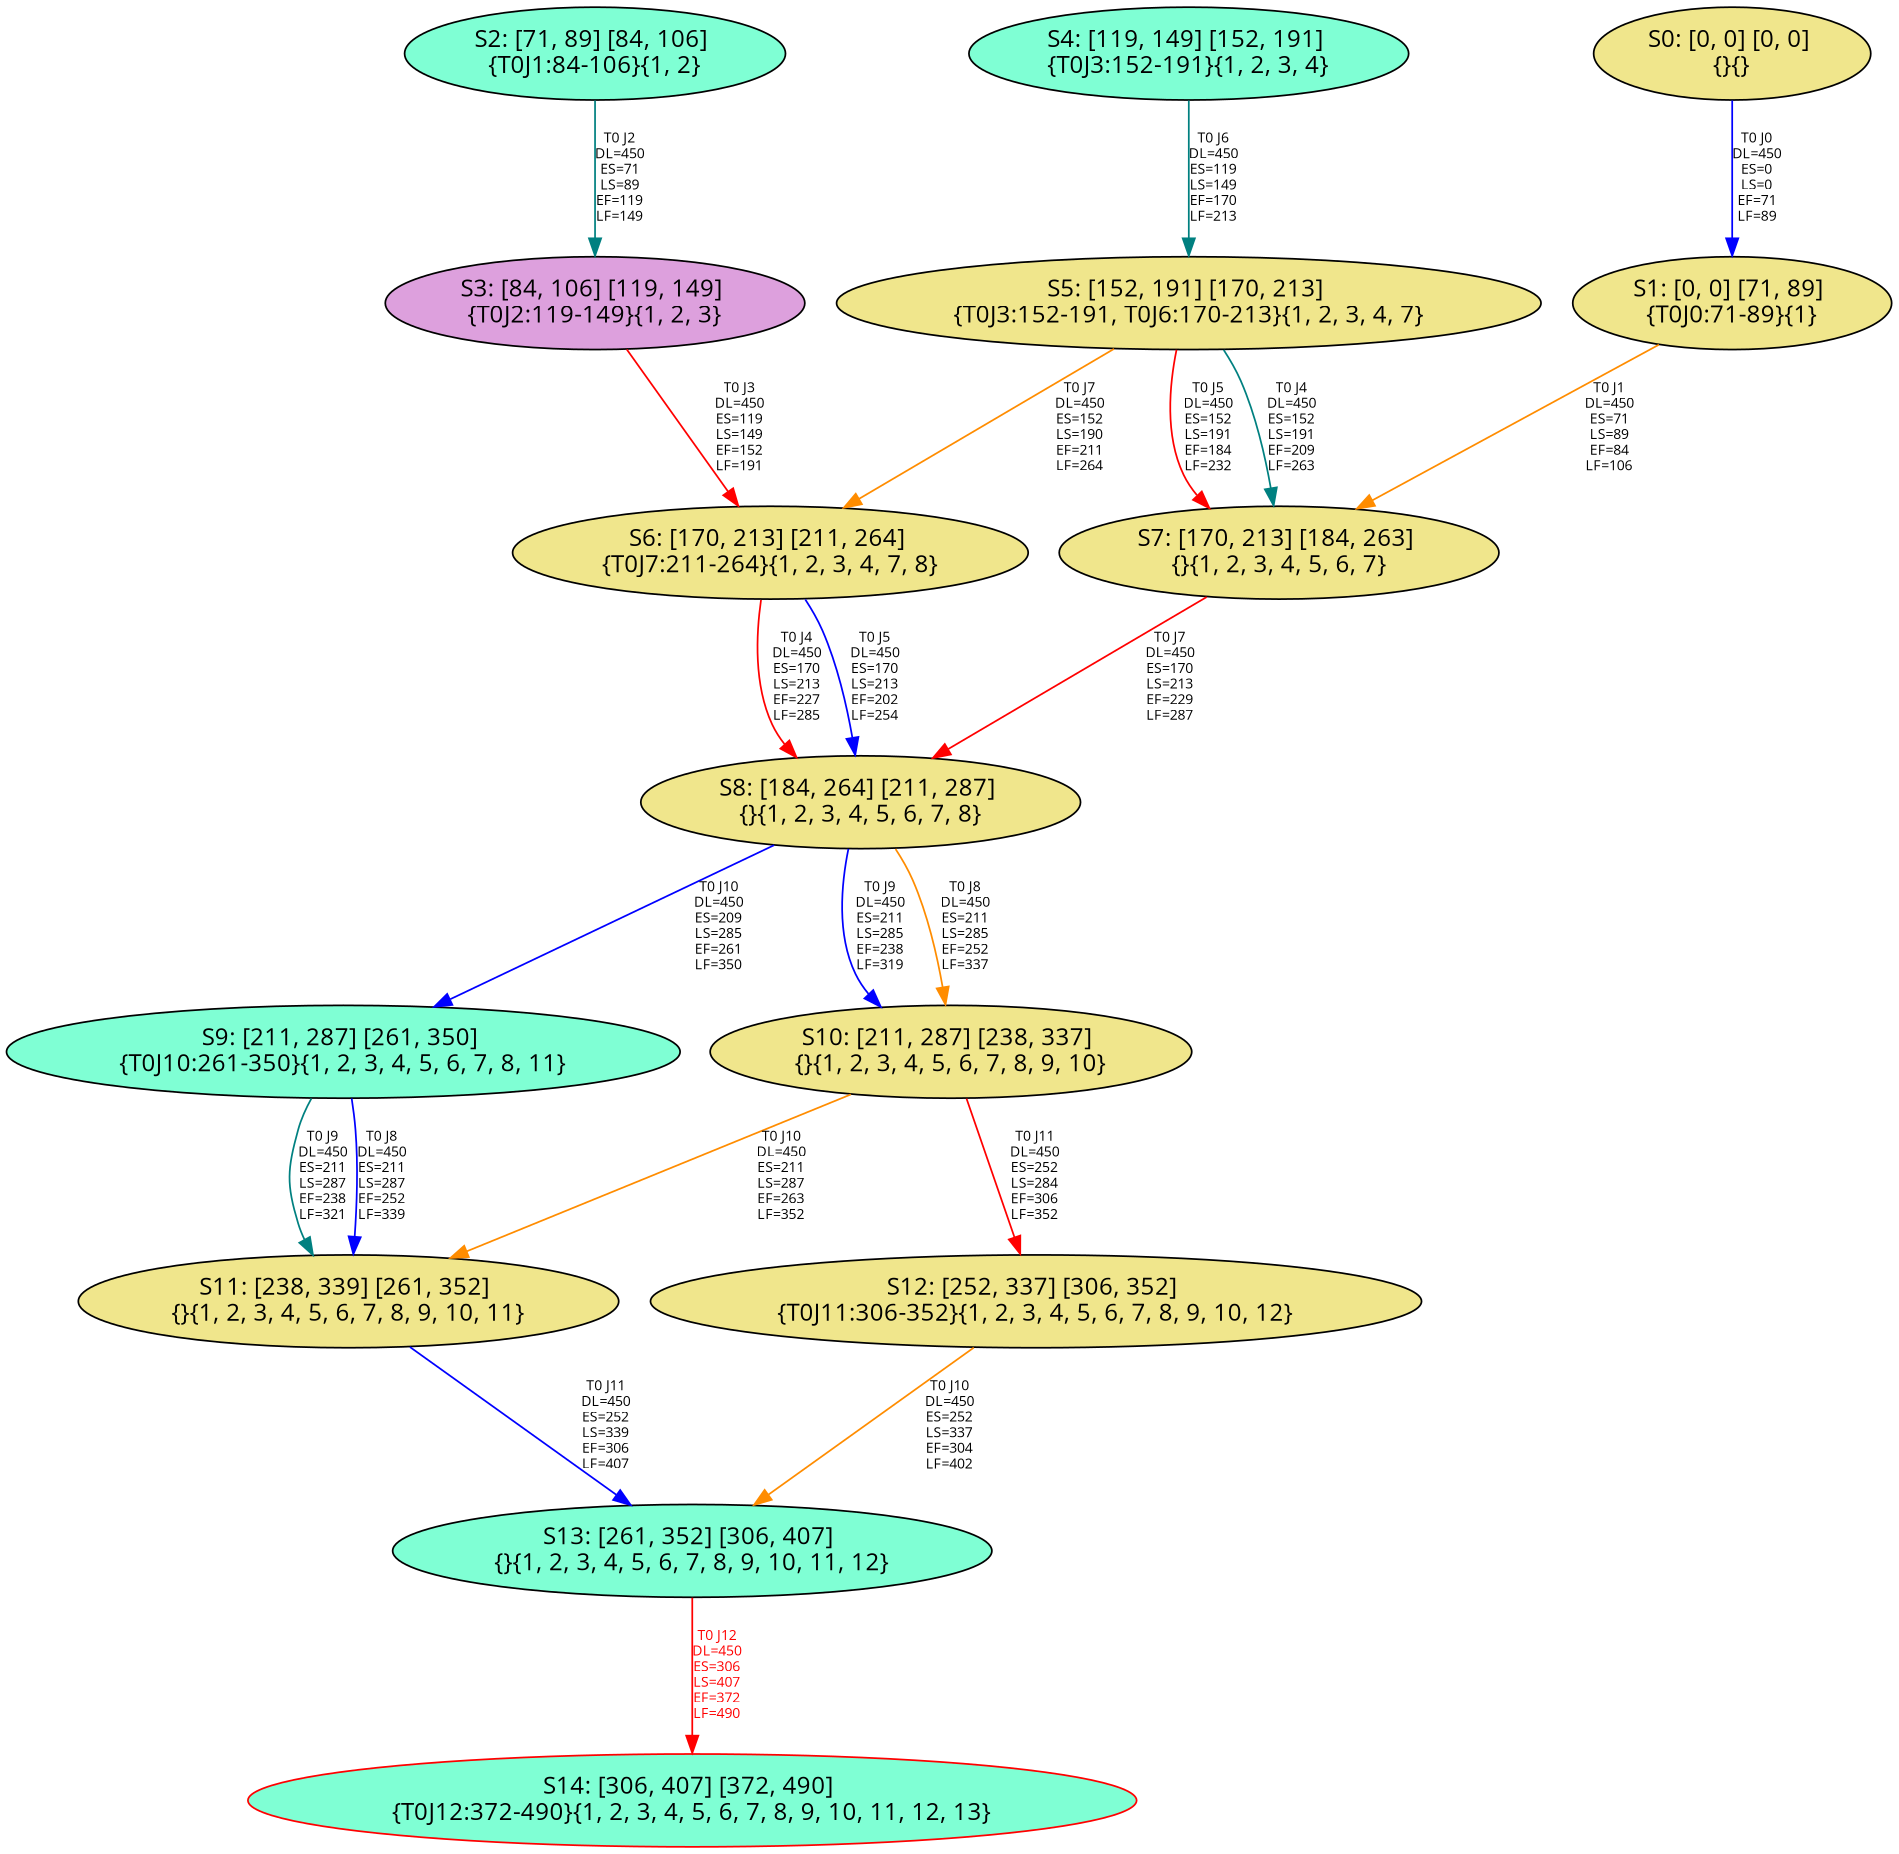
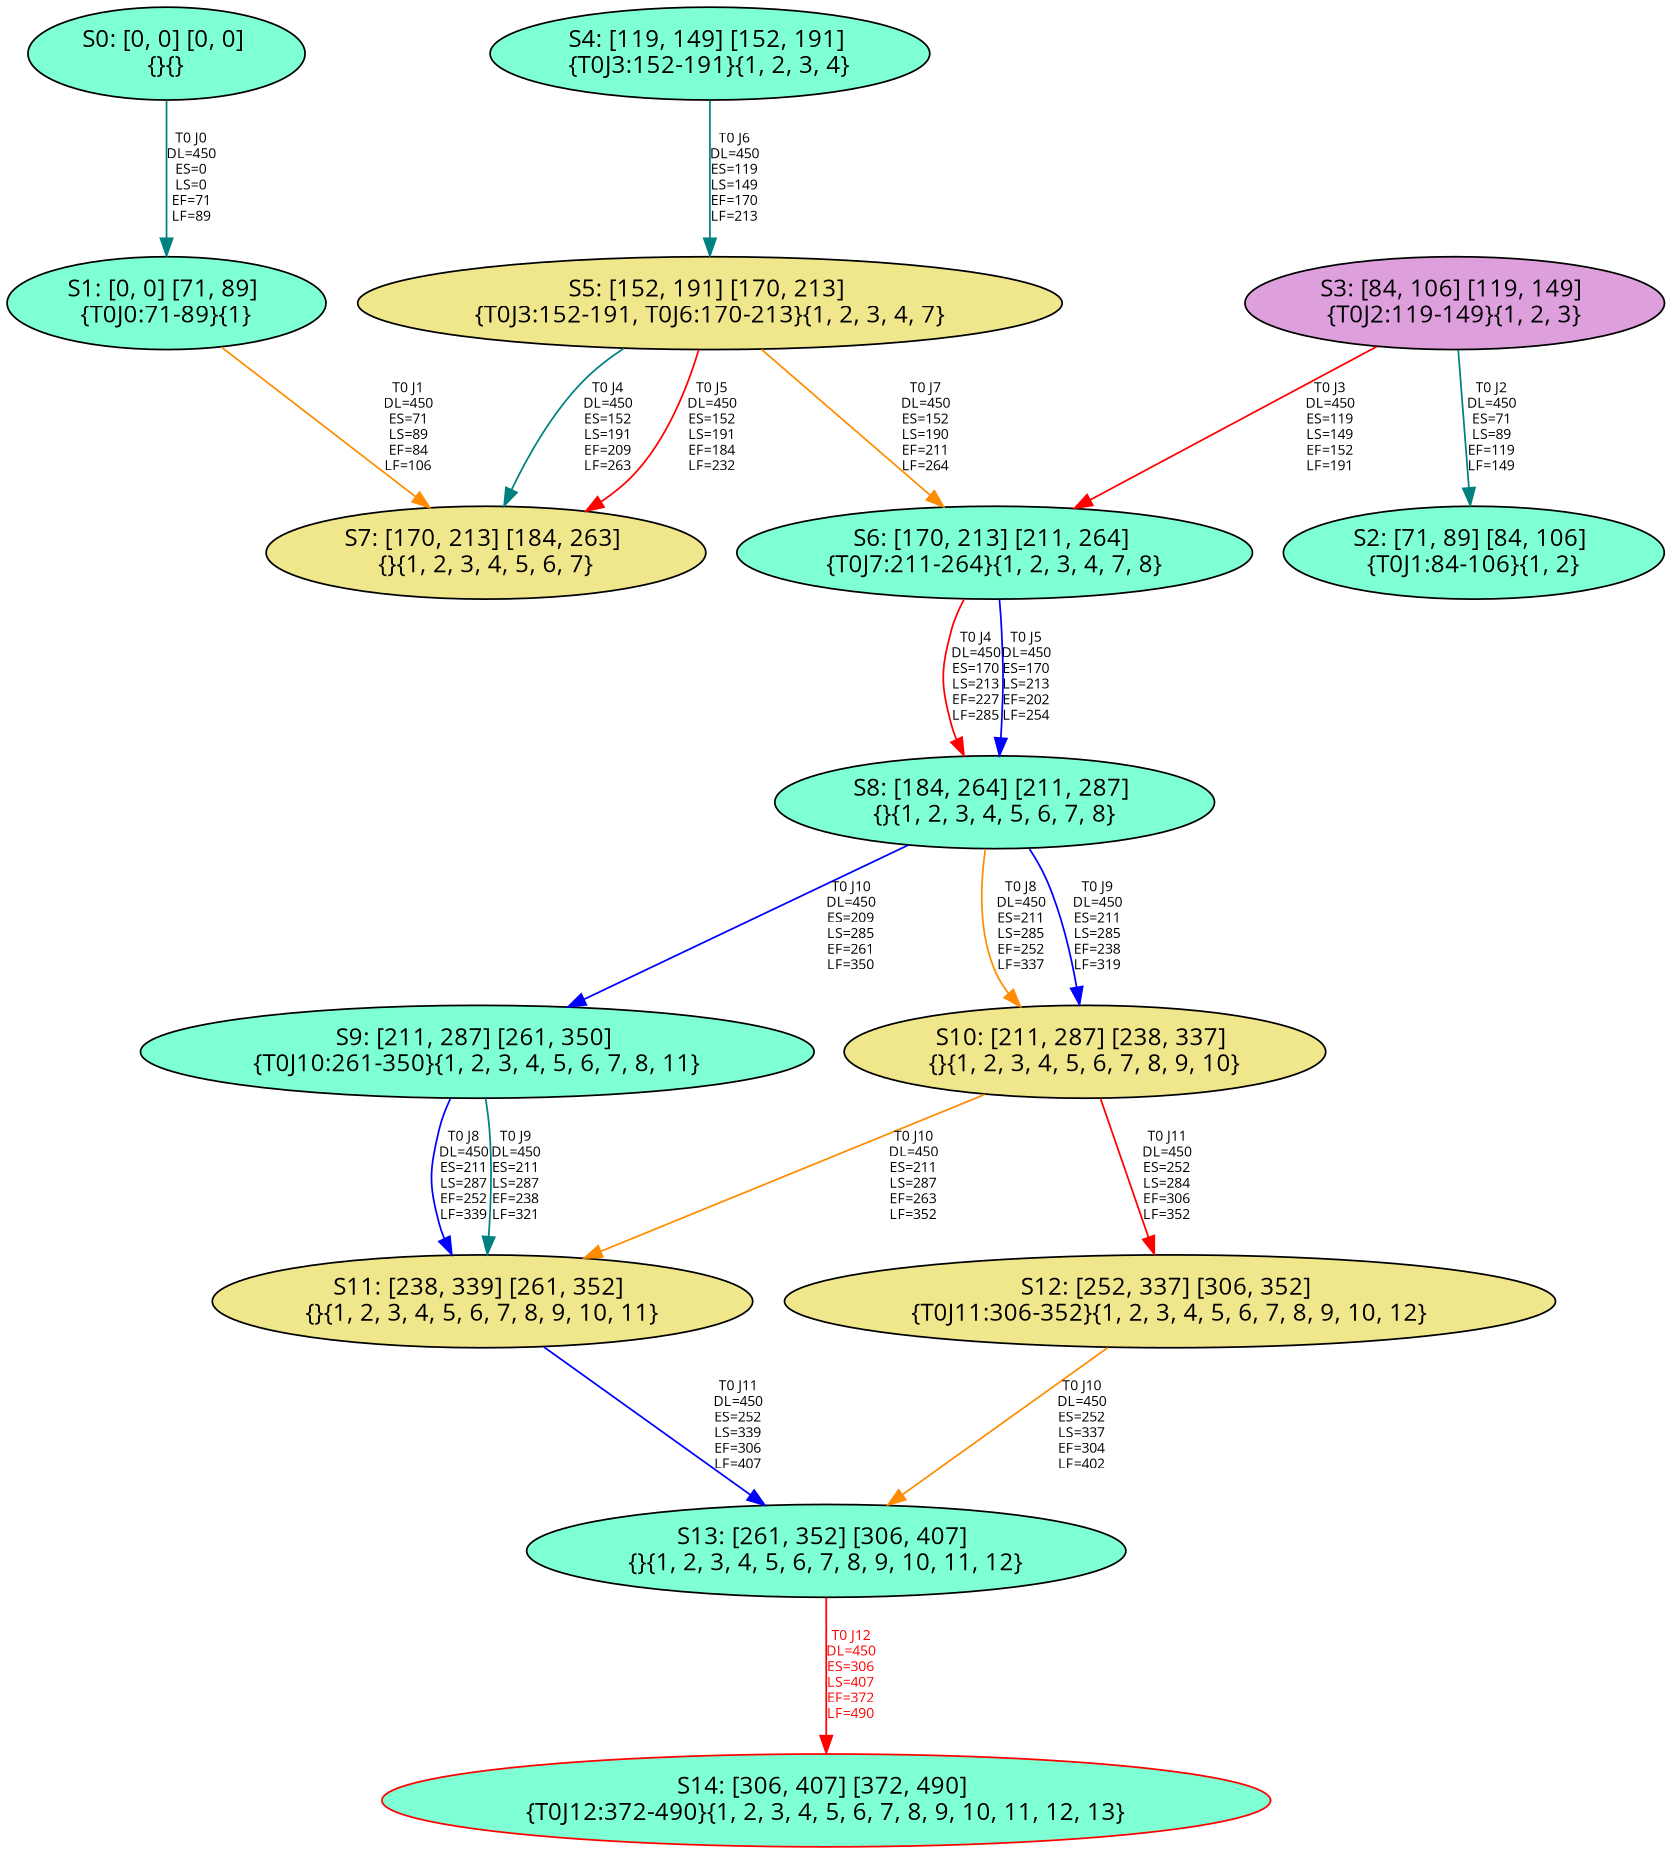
node "S0: [0, 0] [0, 0] {}{}": fillcolor khaki -> aquamarine
edge "S2: [71, 89] [84, 106] {T0J1:84-106}{1, 2}" -> "S3: [84, 106] [119, 149] {T0J2:119-149}{1, 2, 3}": reversed
edge "S0: [0, 0] [0, 0] {}{}" -> "S1: [0, 0] [71, 89] {T0J0:71-89}{1}": color blue -> teal
node "S1: [0, 0] [71, 89] {T0J0:71-89}{1}": fillcolor khaki -> aquamarine
node "S6: [170, 213] [211, 264] {T0J7:211-264}{1, 2, 3, 4, 7, 8}": fillcolor khaki -> aquamarine
edge "S7: [170, 213] [184, 263] {}{1, 2, 3, 4, 5, 6, 7}" -> "S8: [184, 264] [211, 287] {}{1, 2, 3, 4, 5, 6, 7, 8}": removed, label "T0 J7 DL=450 ES=170 LS=213 EF=229 LF=287"
node "S8: [184, 264] [211, 287] {}{1, 2, 3, 4, 5, 6, 7, 8}": fillcolor khaki -> aquamarine
